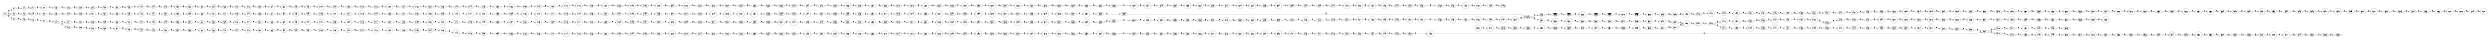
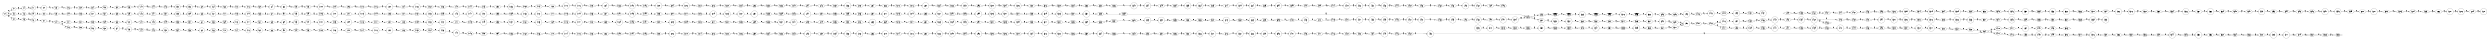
node "S443": removed
edge "S466" -> "S473": now "S460" -> "S473"
